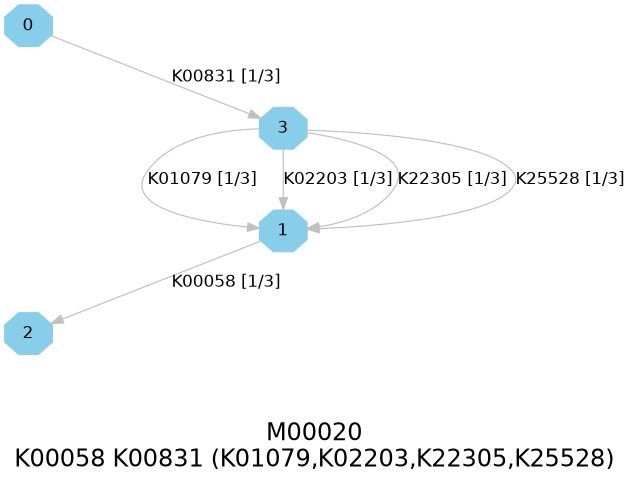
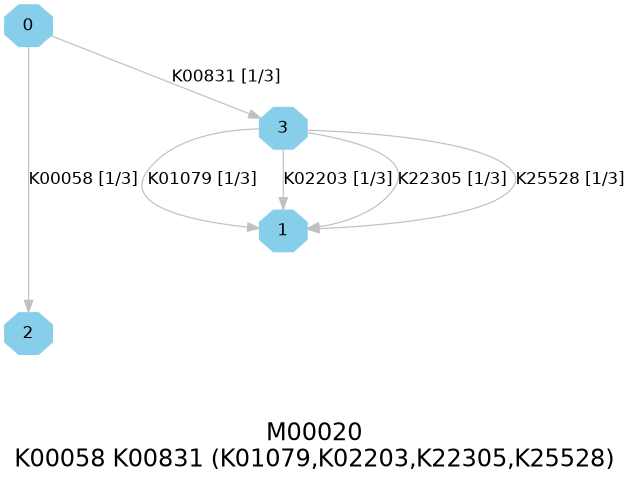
edge "1" -> "2": now "0" -> "2"
